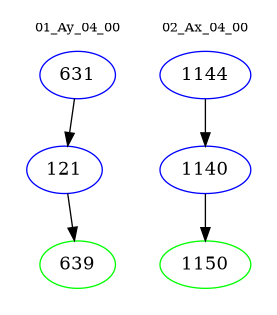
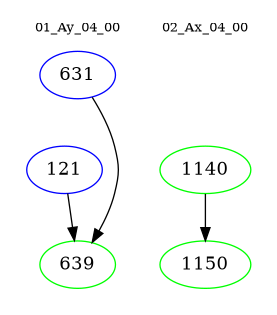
node "1144": removed
edge "631" -> "121": now "631" -> "639"
node "1140": color blue -> green
